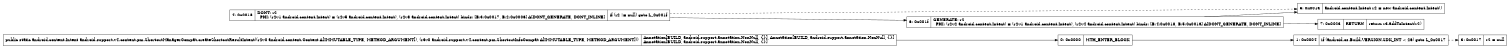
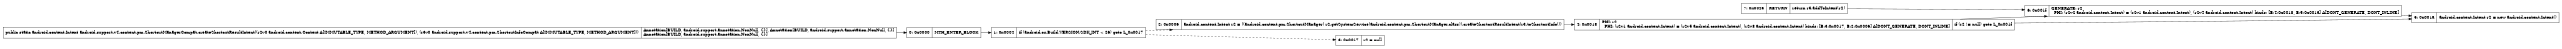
edge "4: 0x0018" -> "5: 0x001a": style dashed -> solid
node "4: 0x0018": text "DONT: r2" -> "PHI: r2"
edge "6: 0x001f" -> "7: 0x0023": reversed
node "2: 0x0006": added
